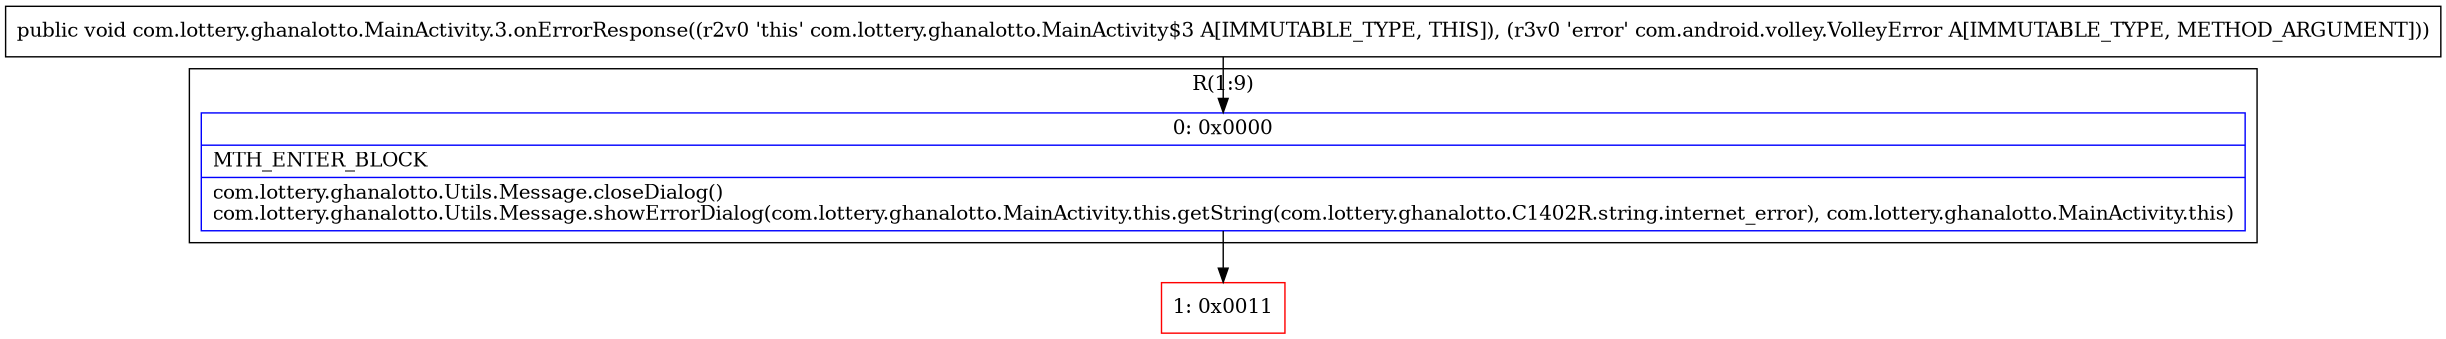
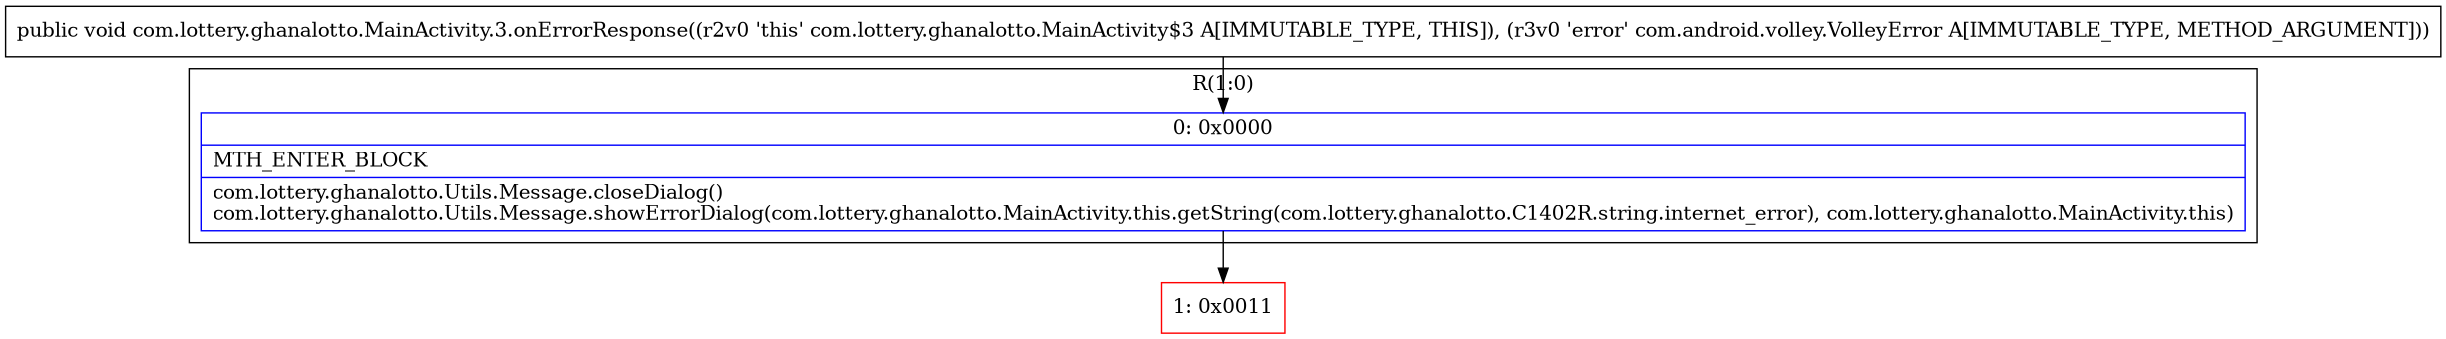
cluster "R(1:9)": label "R(1:9)" -> "R(1:0)"
